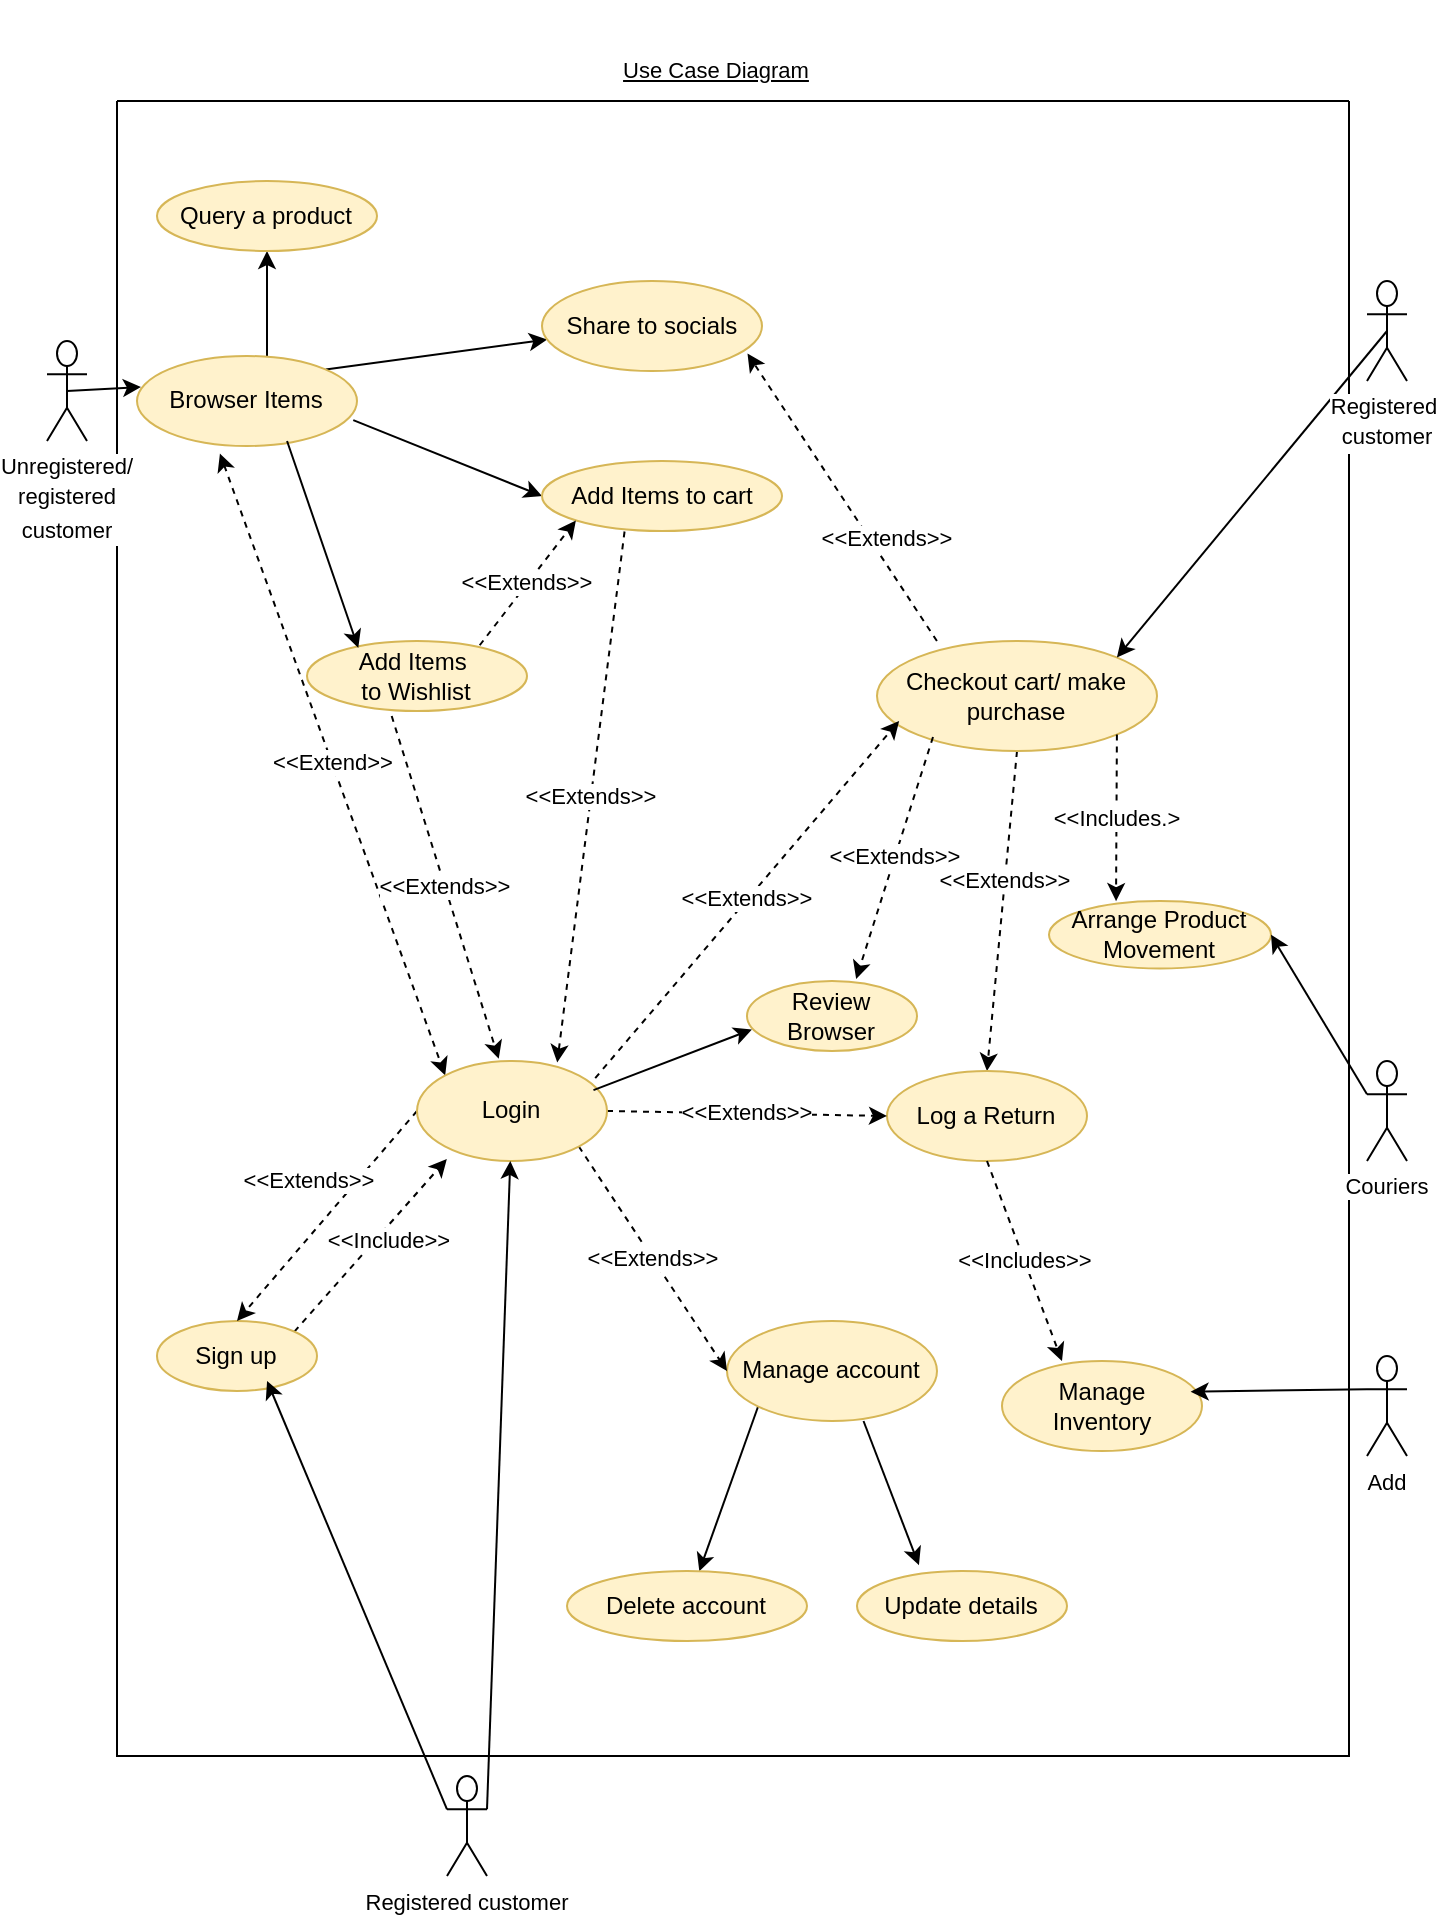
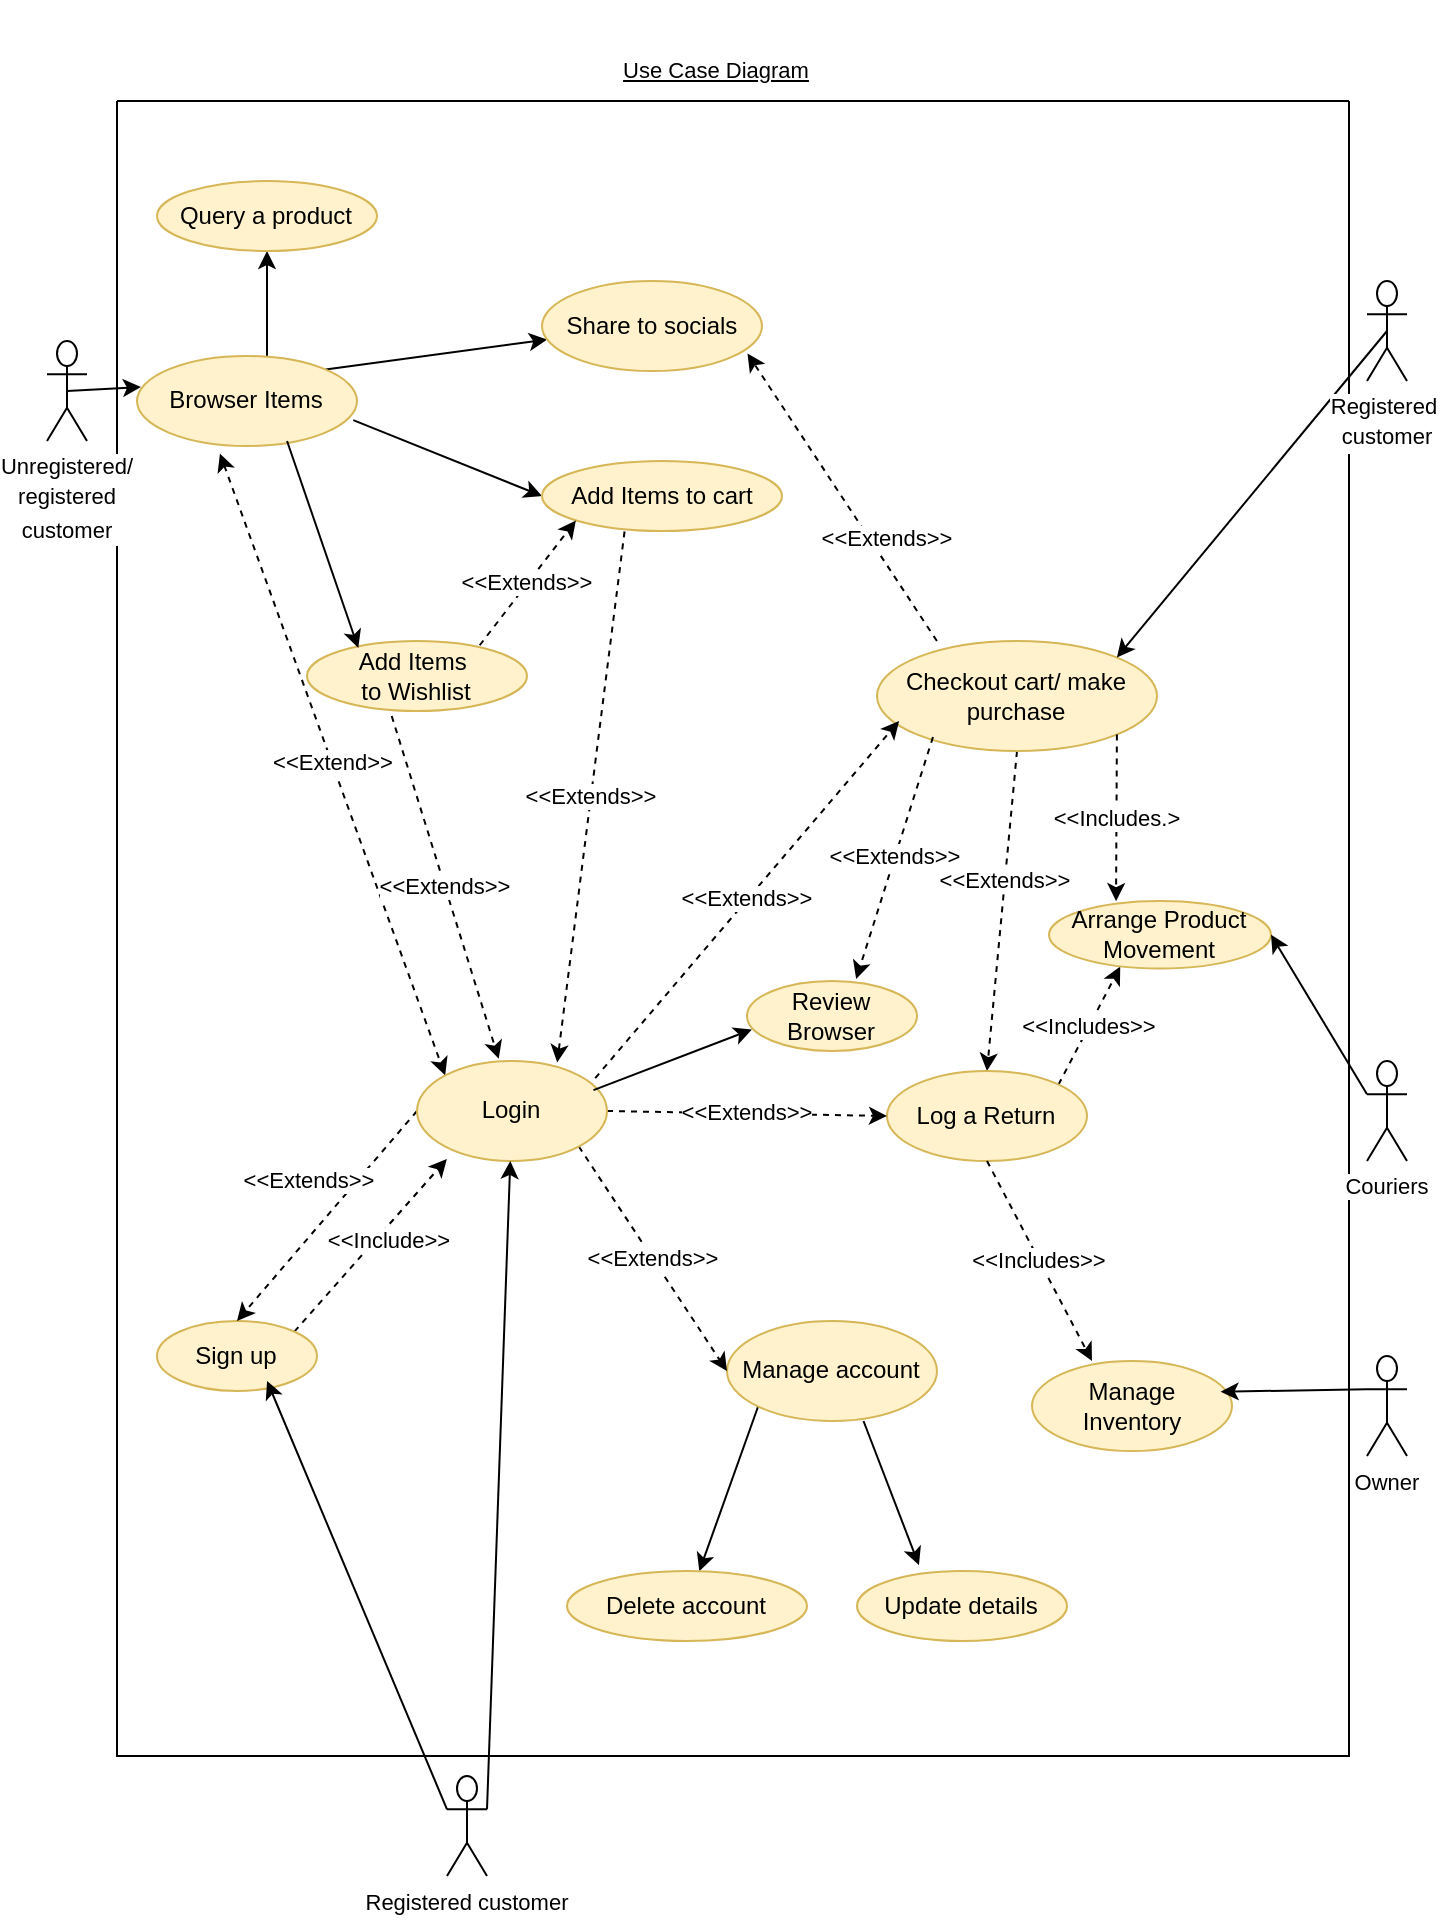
edge "Log a Return" -> "Arrange Product Movement": added, label "<<Includes>>"
node "Manage Inventory": moved (1102, 1406) -> (1132, 1406)
node "Add": label "Add" -> "Owner"
